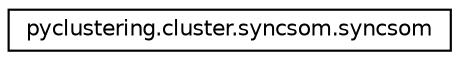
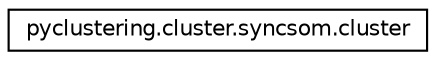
node "pyclustering.cluster.syncsom.syncsom": label "pyclustering.cluster.syncsom.syncsom" -> "pyclustering.cluster.syncsom.cluster"
